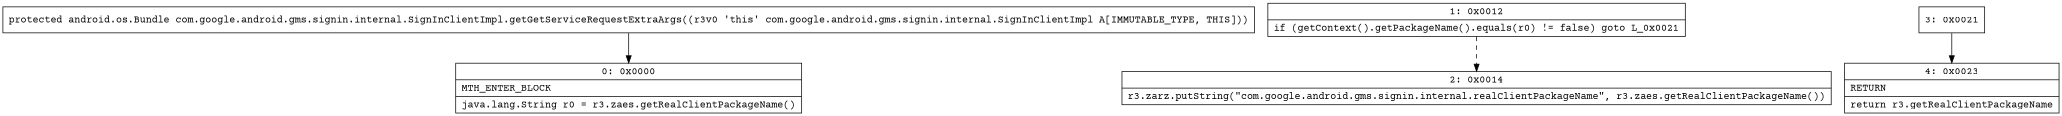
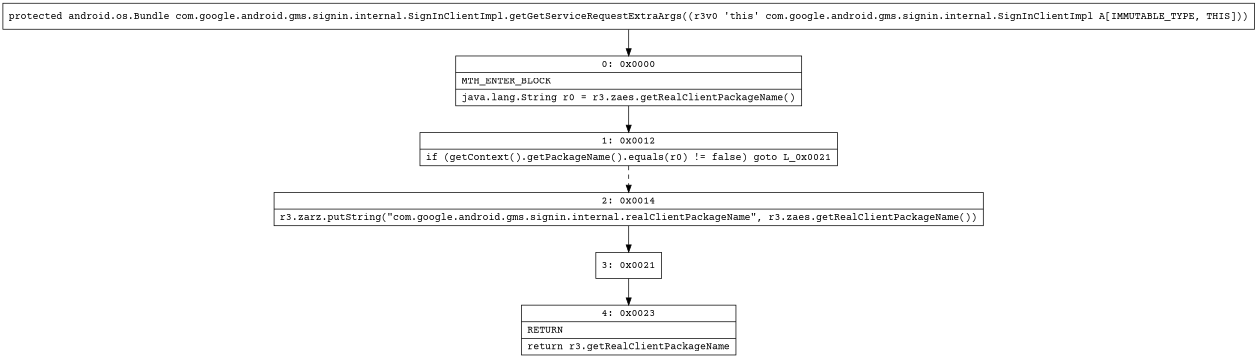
edge "0: 0x0000" -> "1: 0x0012": added
edge "2: 0x0014" -> "3: 0x0021": added
